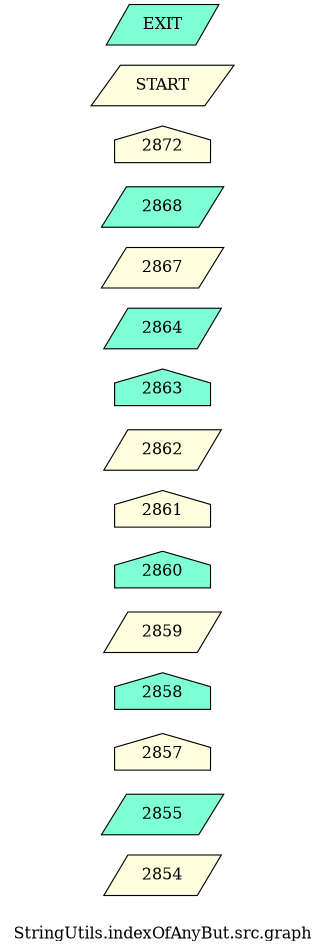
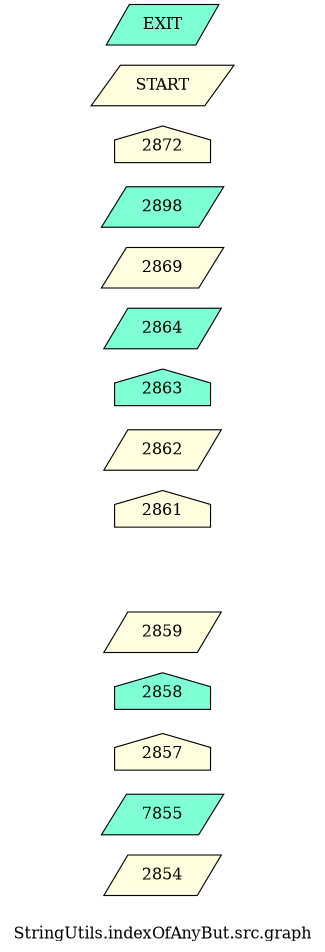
node "2868": label "2868" -> "2898"
node "2867": label "2867" -> "2869"
node "2860": removed
node "2855": label "2855" -> "7855"
